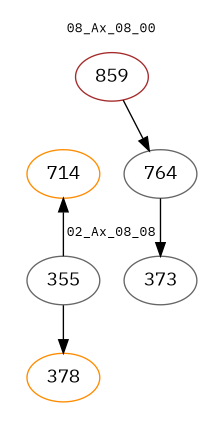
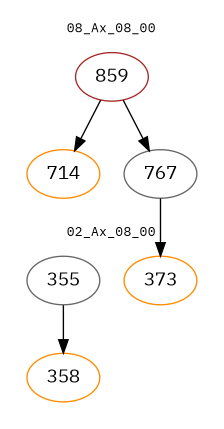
node "764": label "764" -> "767"
cluster "02_Ax_08_08": label "02_Ax_08_08" -> "02_Ax_08_00"
edge "355" -> "714": now "859" -> "714"
node "373": color gray40 -> darkorange
node "378": label "378" -> "358"
